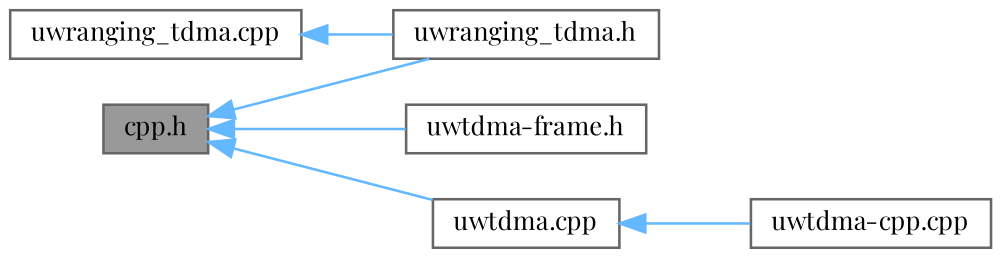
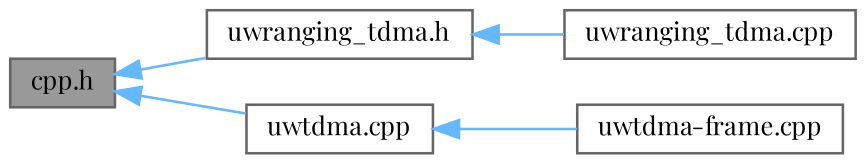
edge "uwranging_tdma.h" -> "uwranging_tdma.cpp": reversed
node "uwtdma-frame.h": removed
node "uwtdma-cpp.cpp": label "uwtdma-cpp.cpp" -> "uwtdma-frame.cpp"
